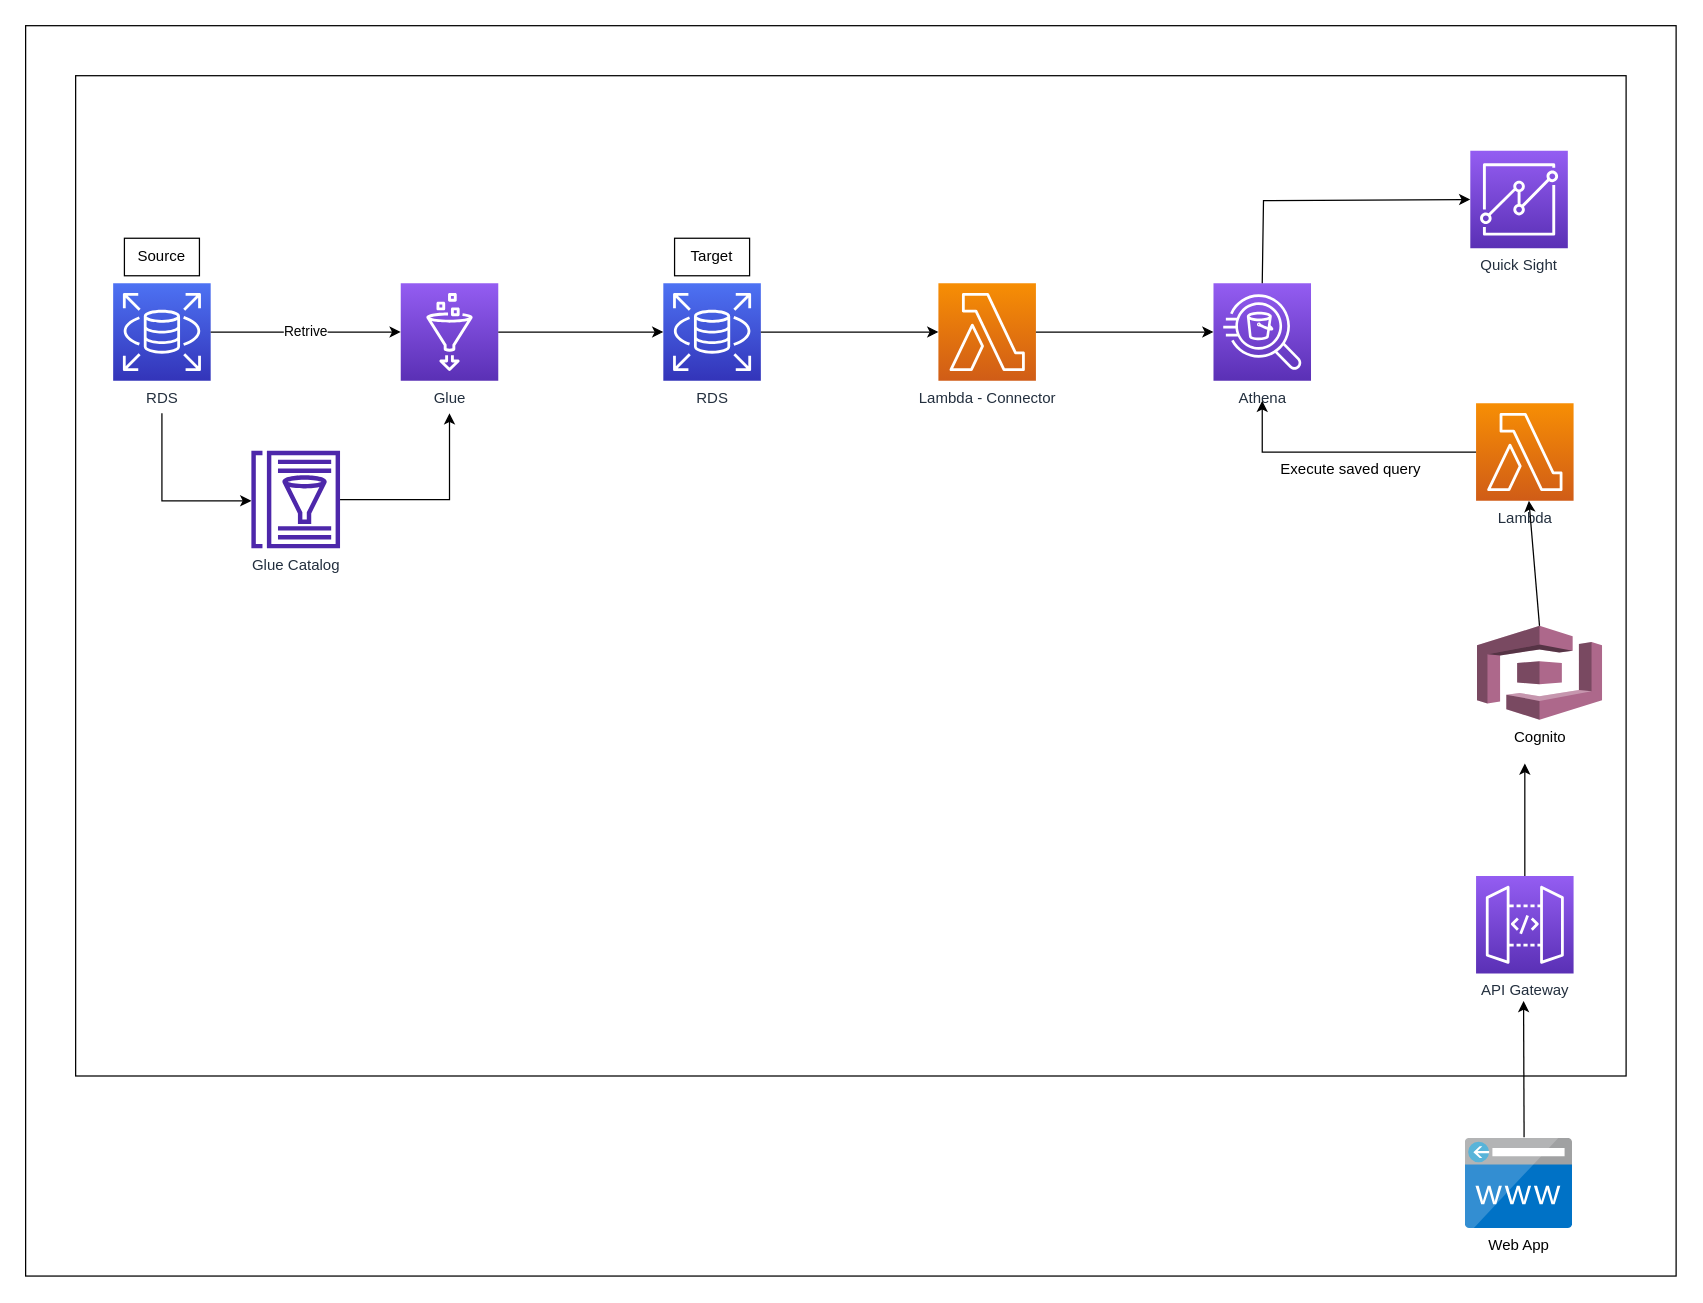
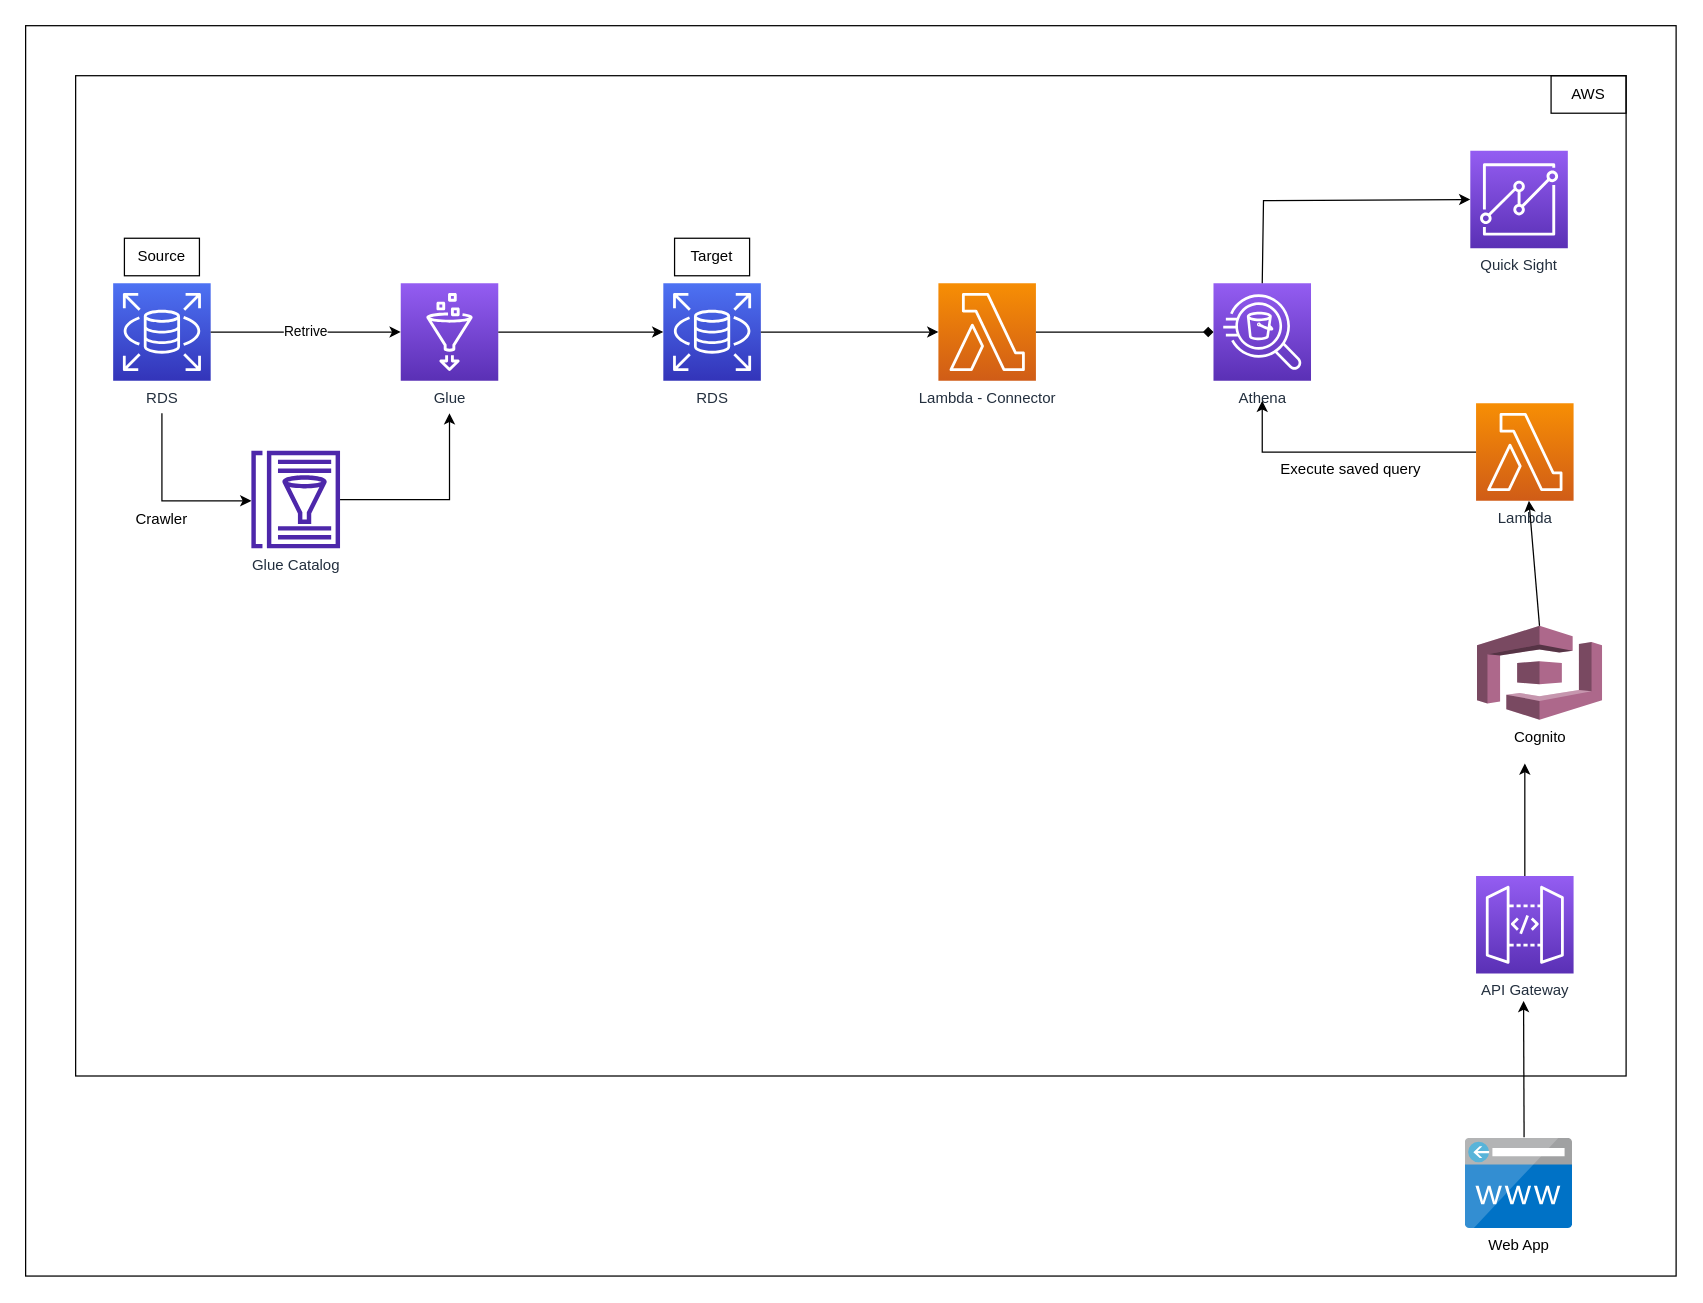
node "AWS": added
edge "Lambda - Connector" -> "Athena": arrowhead classic -> diamond
node "Crawler": added
